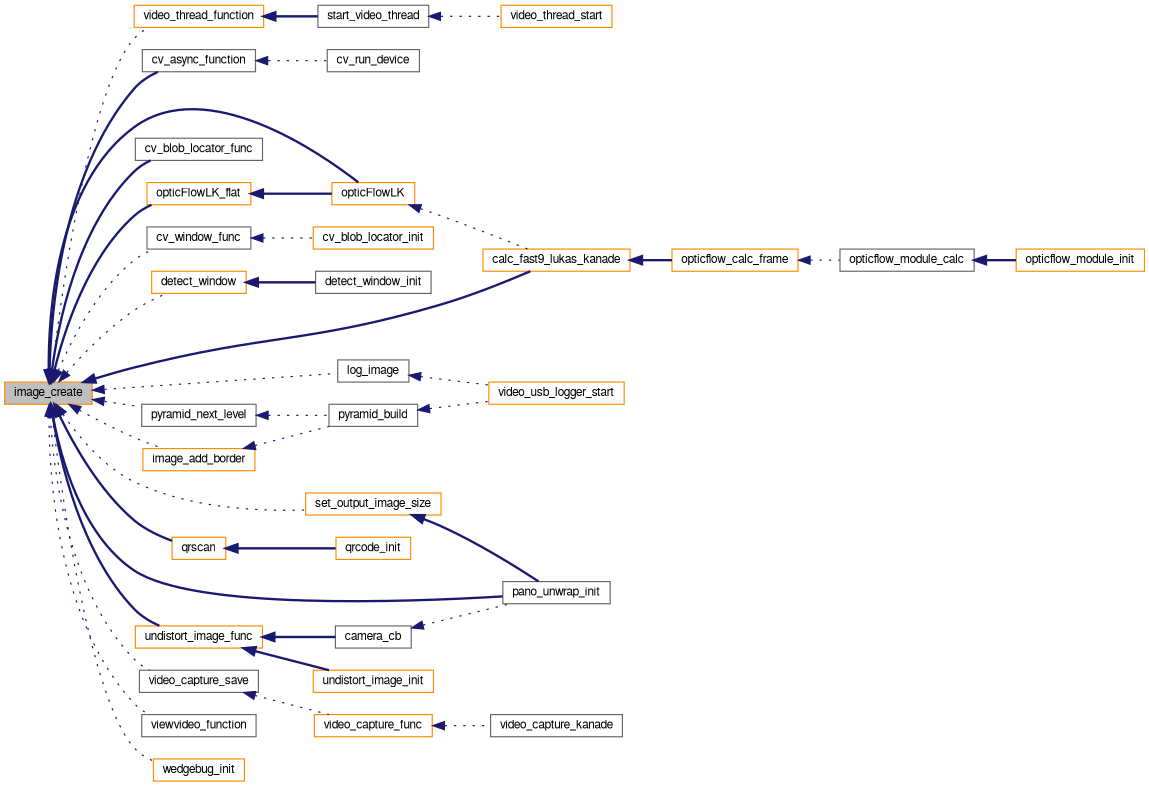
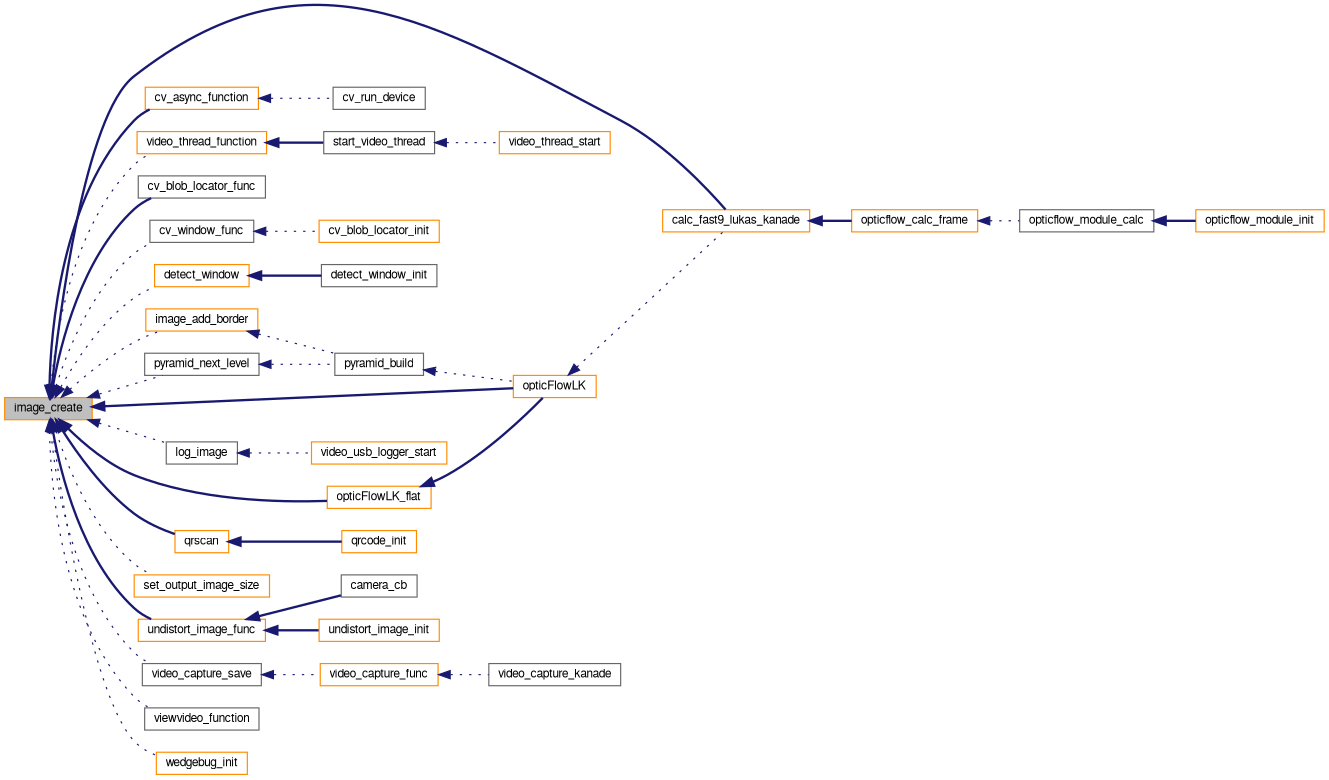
node "cv_async_function": color gray40 -> darkorange
edge "video_usb_logger_start" -> "pyramid_build": now "opticFlowLK" -> "pyramid_build"
node "pano_unwrap_init": removed
